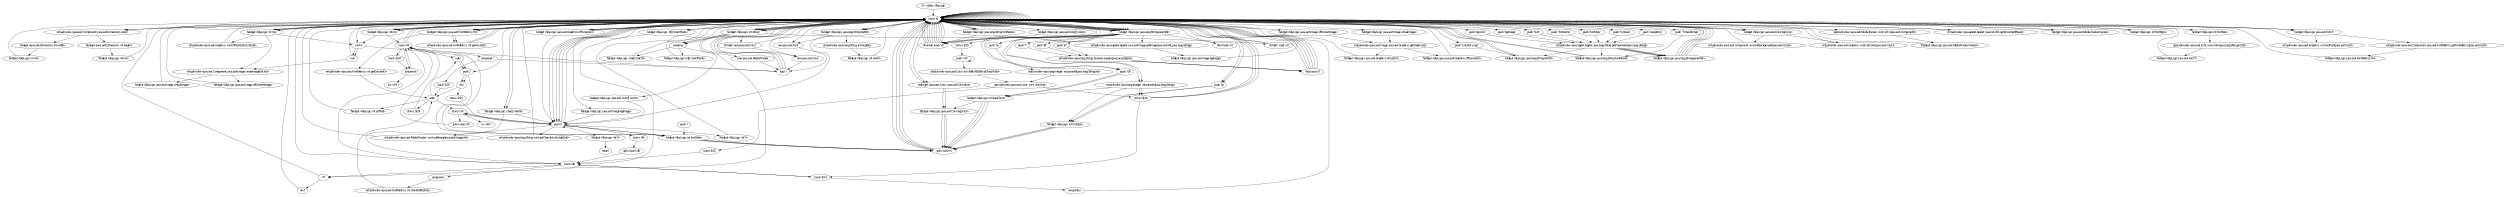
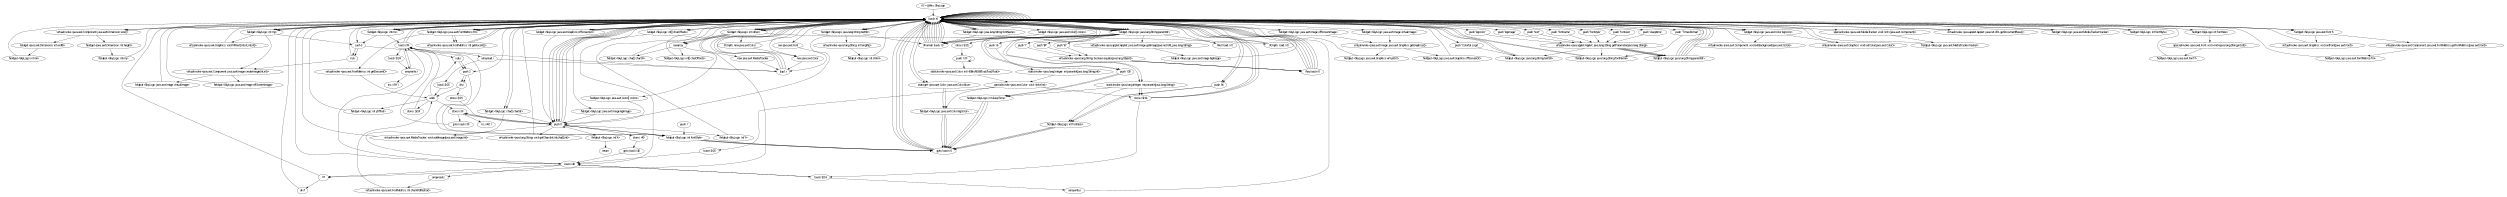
edge "fieldget <SkyLogo: java.lang.String textStr>" -> "new java.awt.Font": now "fieldget <SkyLogo: java.lang.String textStr>" -> "ifnonnull load.r r0"
edge "fieldput <SkyLogo: int sleepTime>" -> "fieldput <SkyLogo: java.awt.Color bgColor>": now "specialinvoke <java.awt.Color: void <init>(int)>" -> "fieldput <SkyLogo: java.awt.Color bgColor>"
